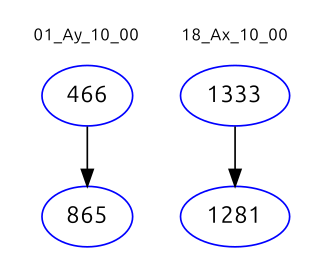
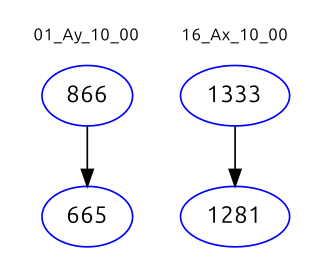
cluster "18_Ax_10_00": label "18_Ax_10_00" -> "16_Ax_10_00"
node "466": label "466" -> "866"
node "865": label "865" -> "665"
